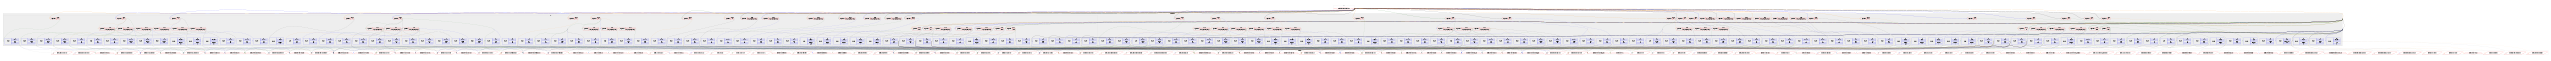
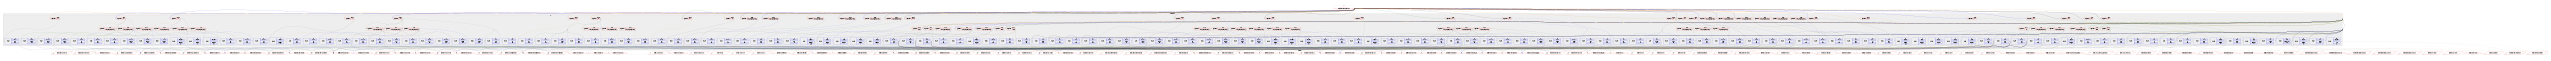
node "portage://x11-libs/gtk+-3.24.20": removed
